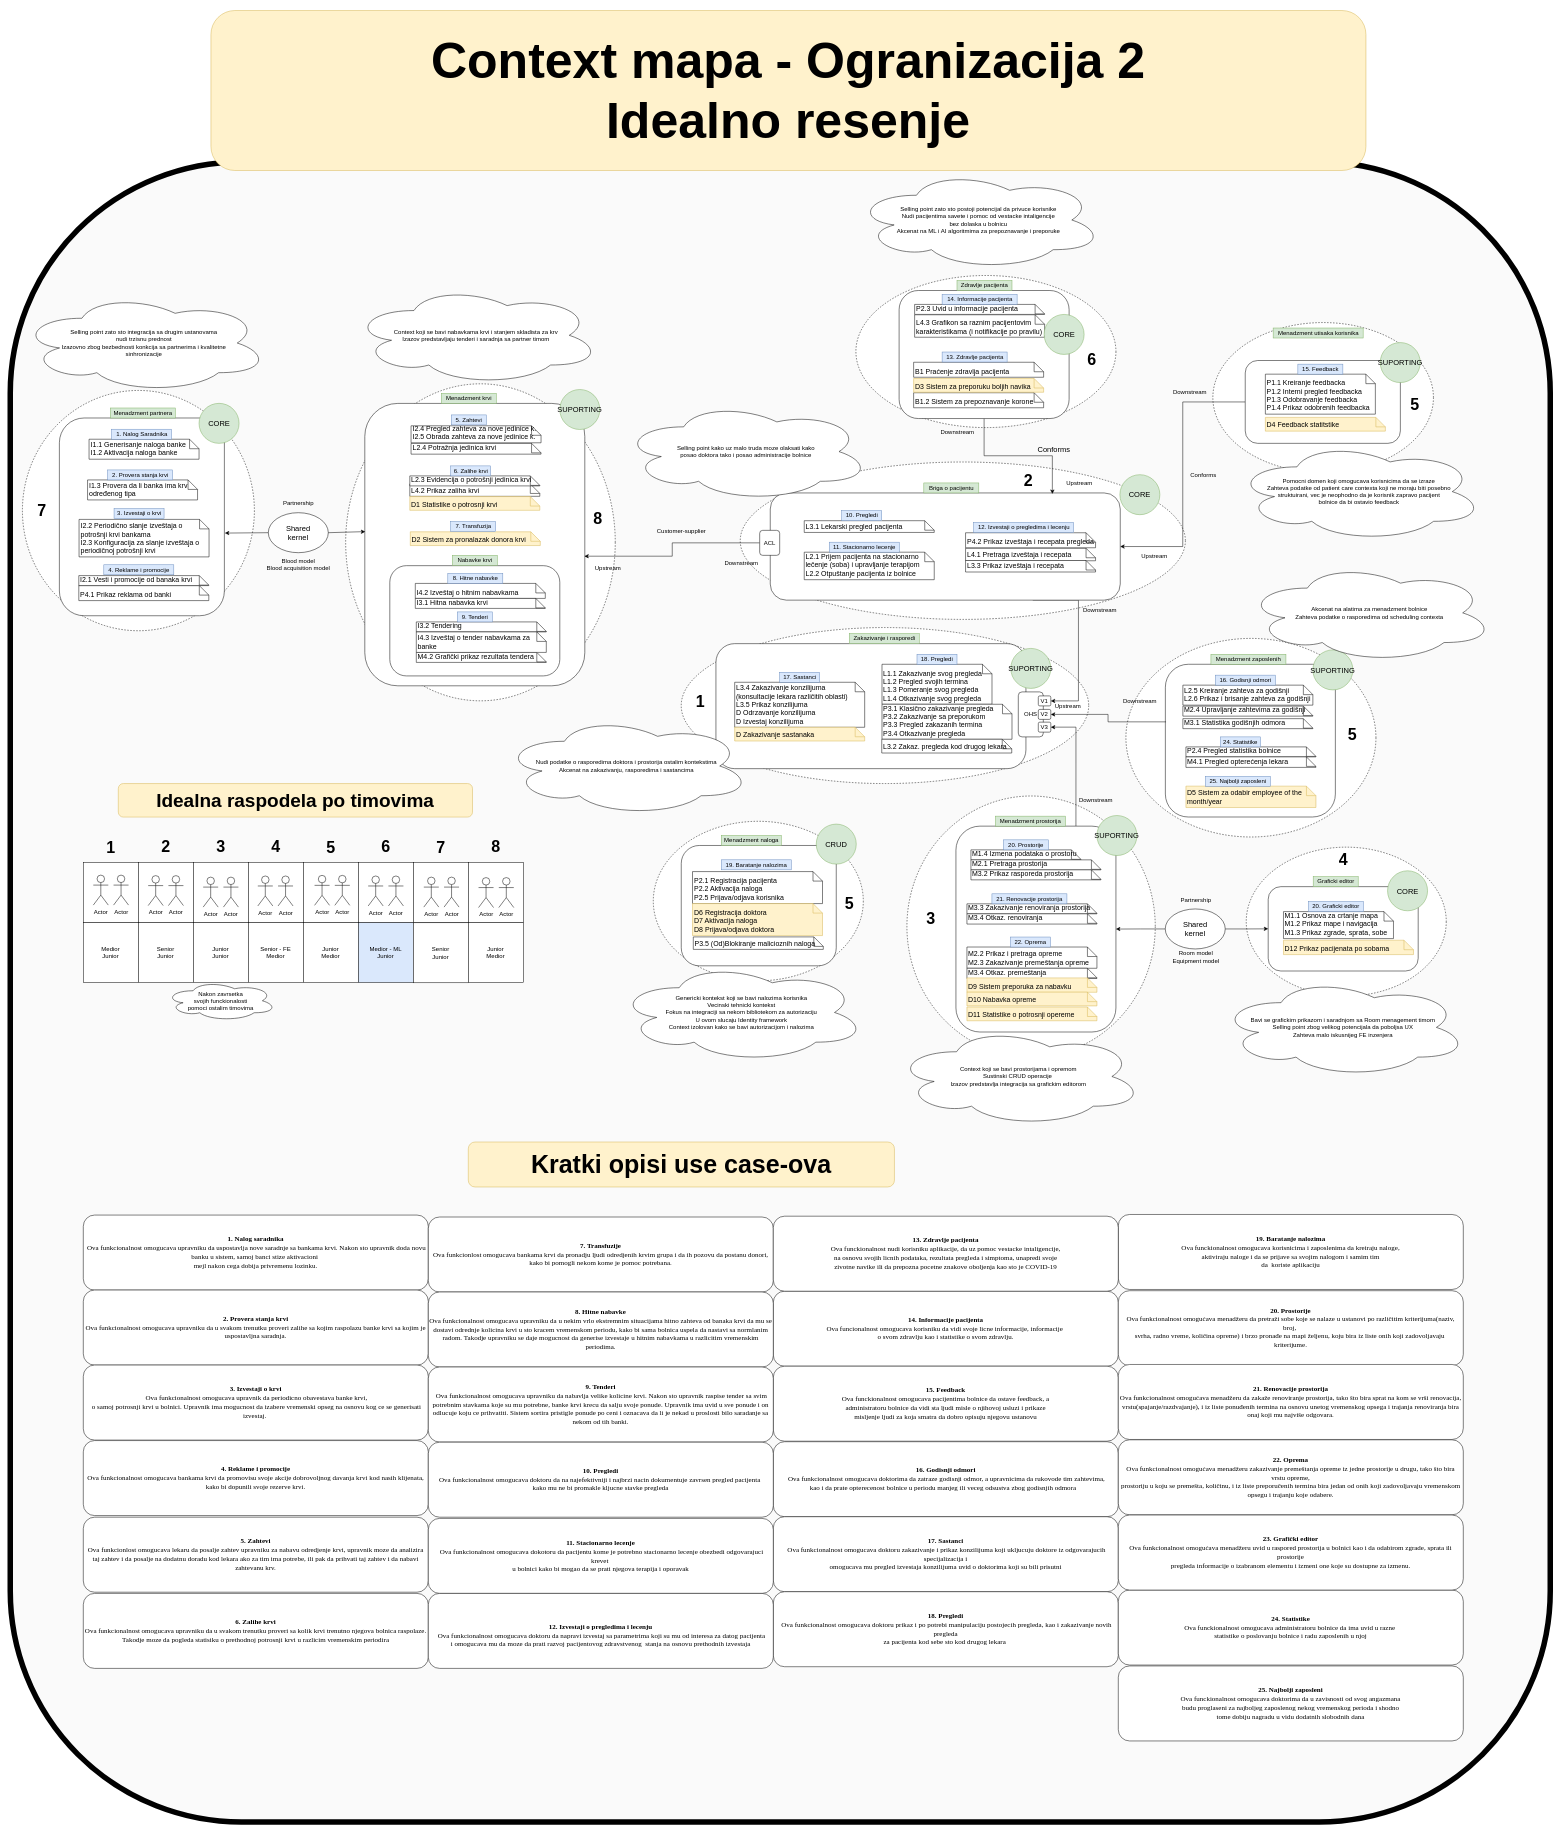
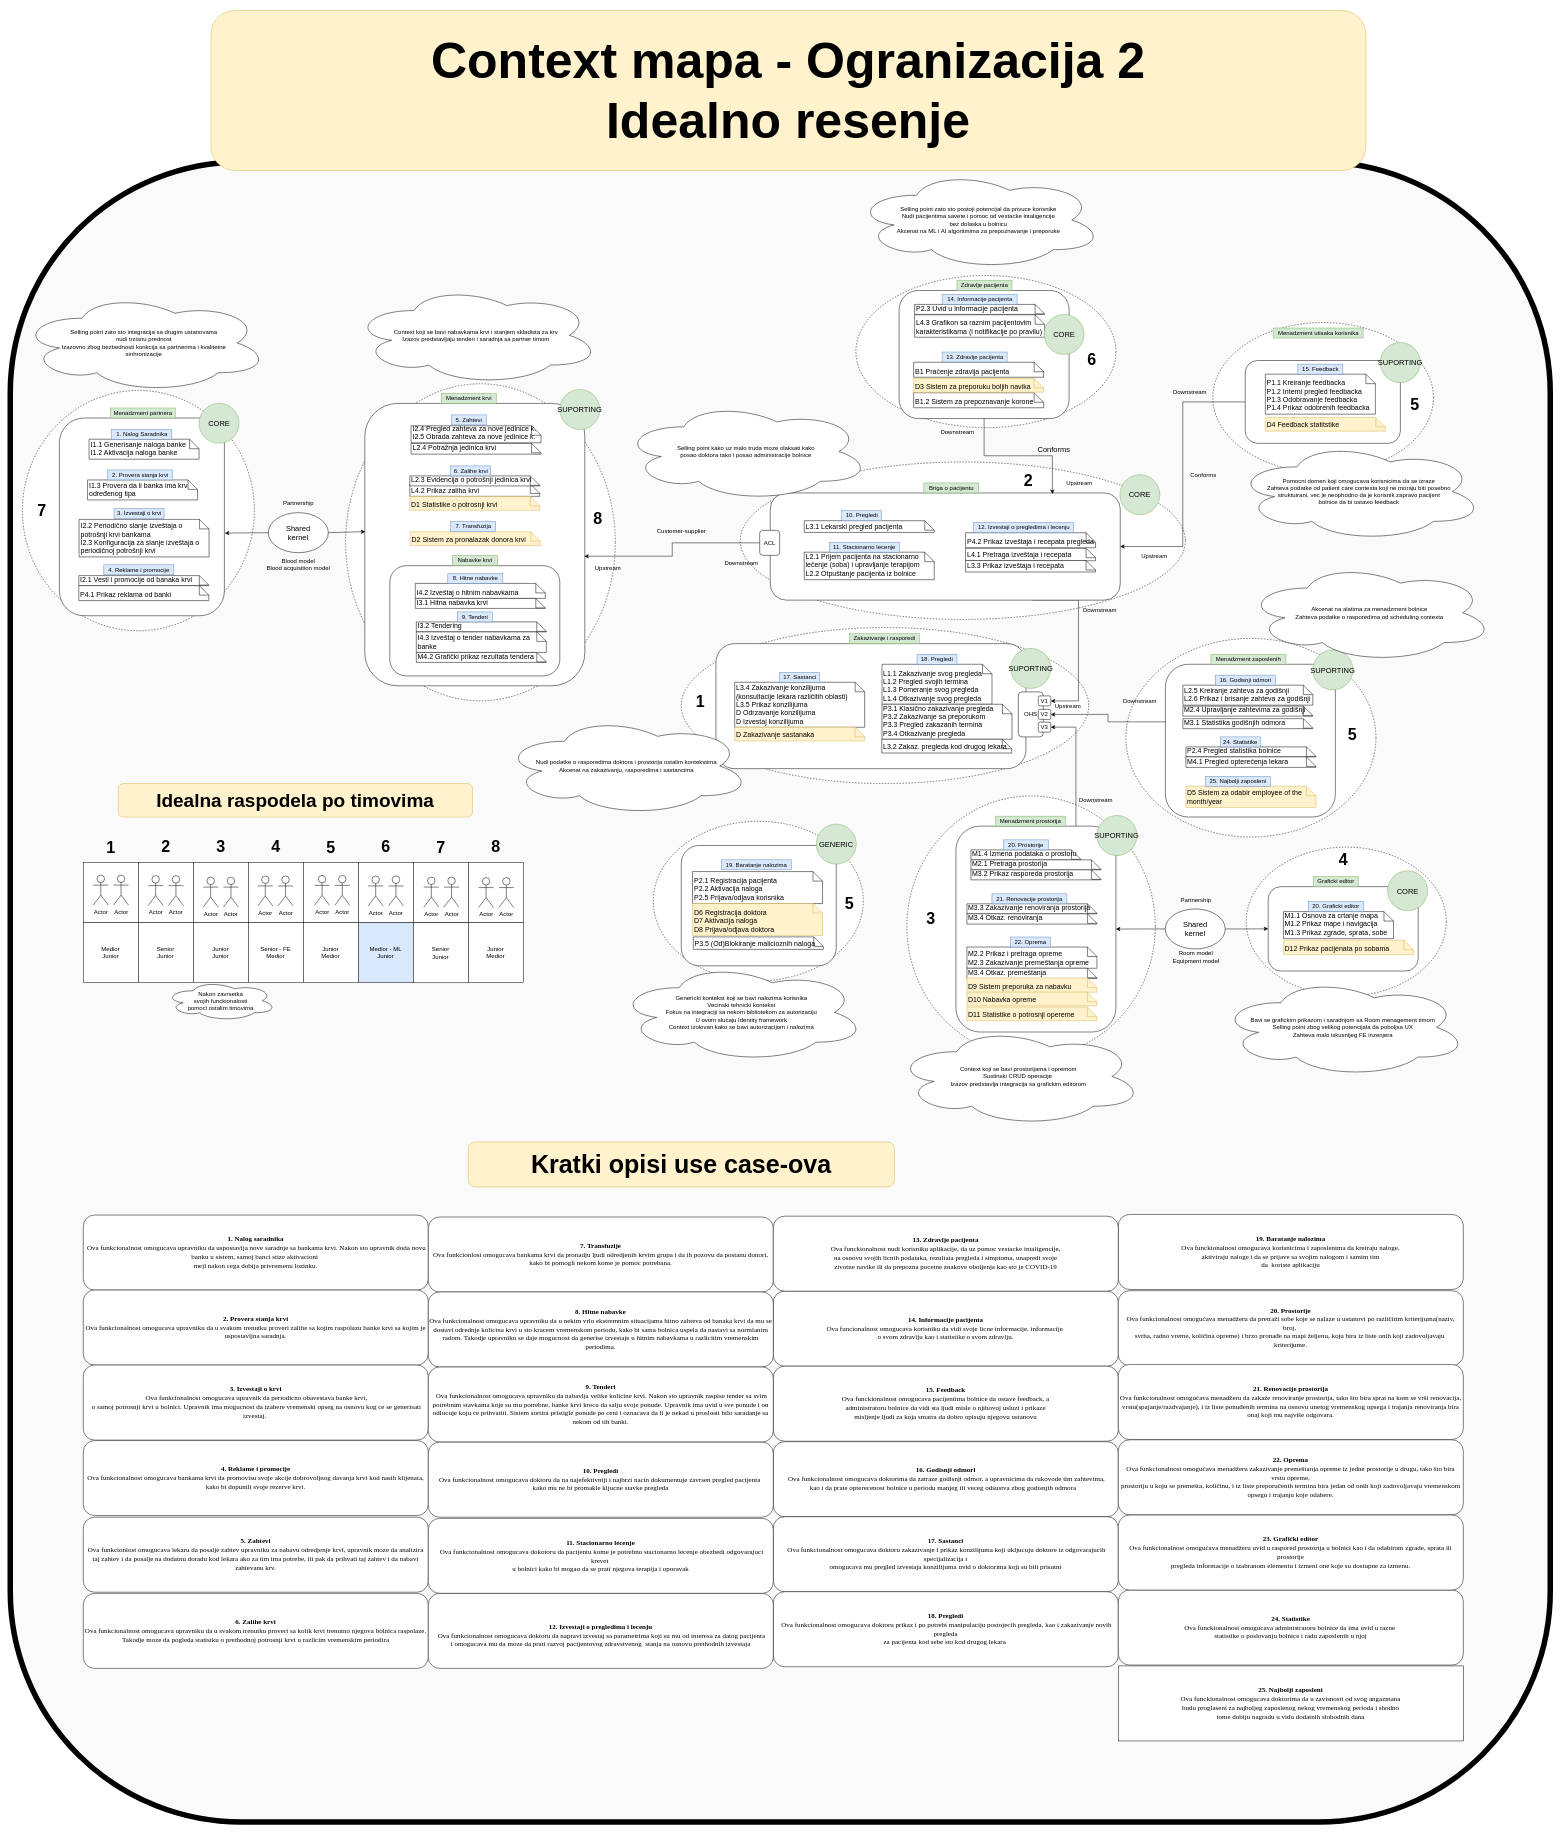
node "Menadzment naloga": removed
node "CRUD": label "CRUD" -> "GENERIC"
node "25. Najbolji zaposleni Ova funckionalnost omogucava doktorima da u zavisnosti od svog angazmana budu proglaseni za najboljeg zaposlenog nekog vremenskog perioda i shodno tome dobiju nagradu u vidu dodatnih slobodnih dana": shape rounded rectangle -> rectangle
